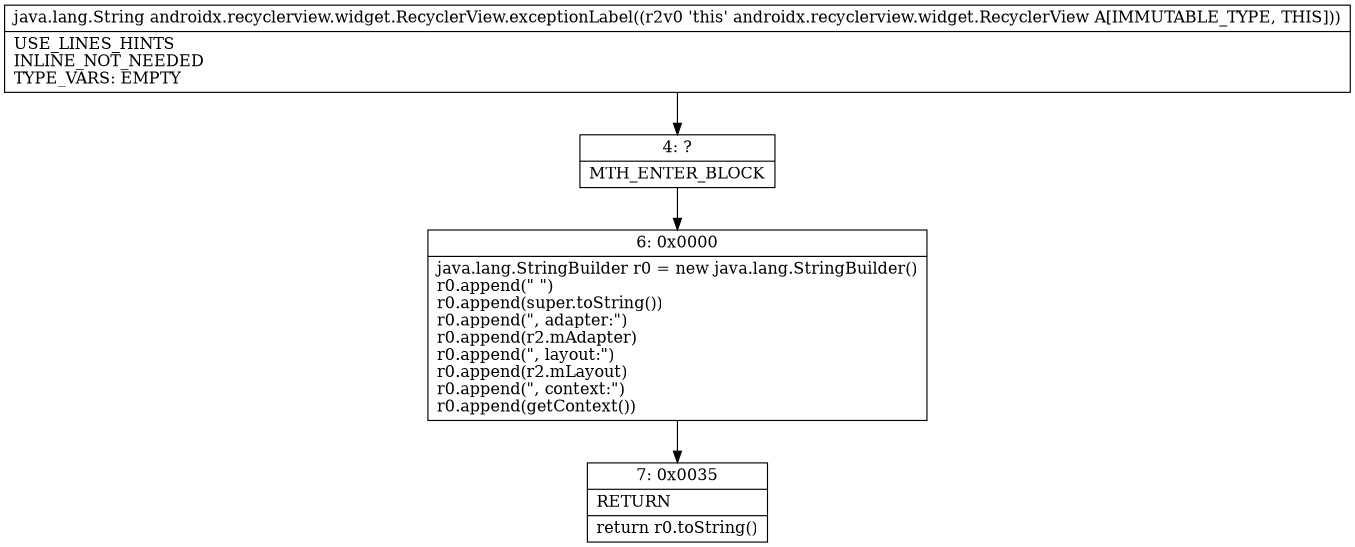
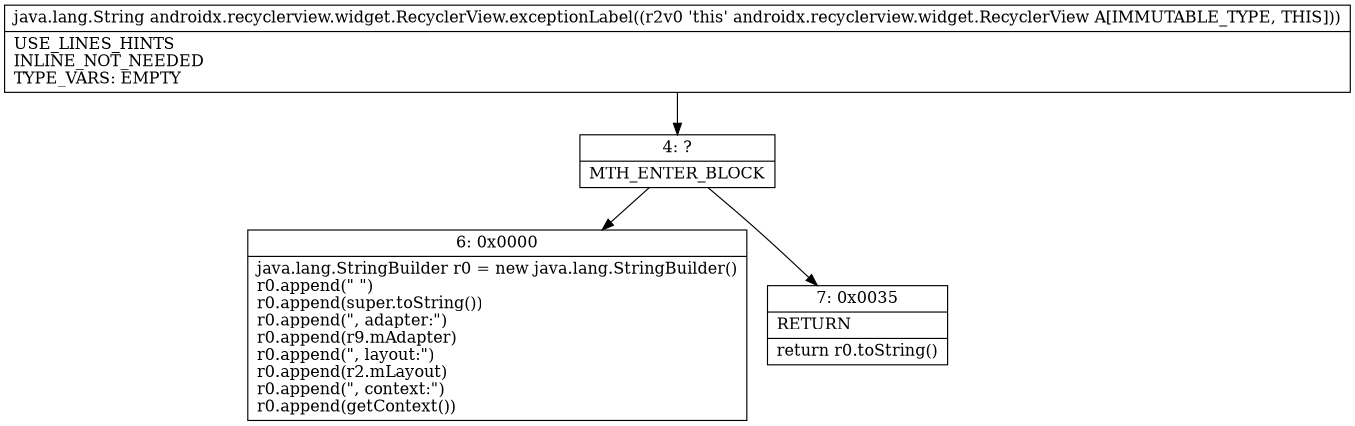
node "6: 0x0000": text "r0.append(r2.mAdapter)" -> "r0.append(r9.mAdapter)"
edge "6: 0x0000" -> "7: 0x0035": now "4: ?" -> "7: 0x0035"
